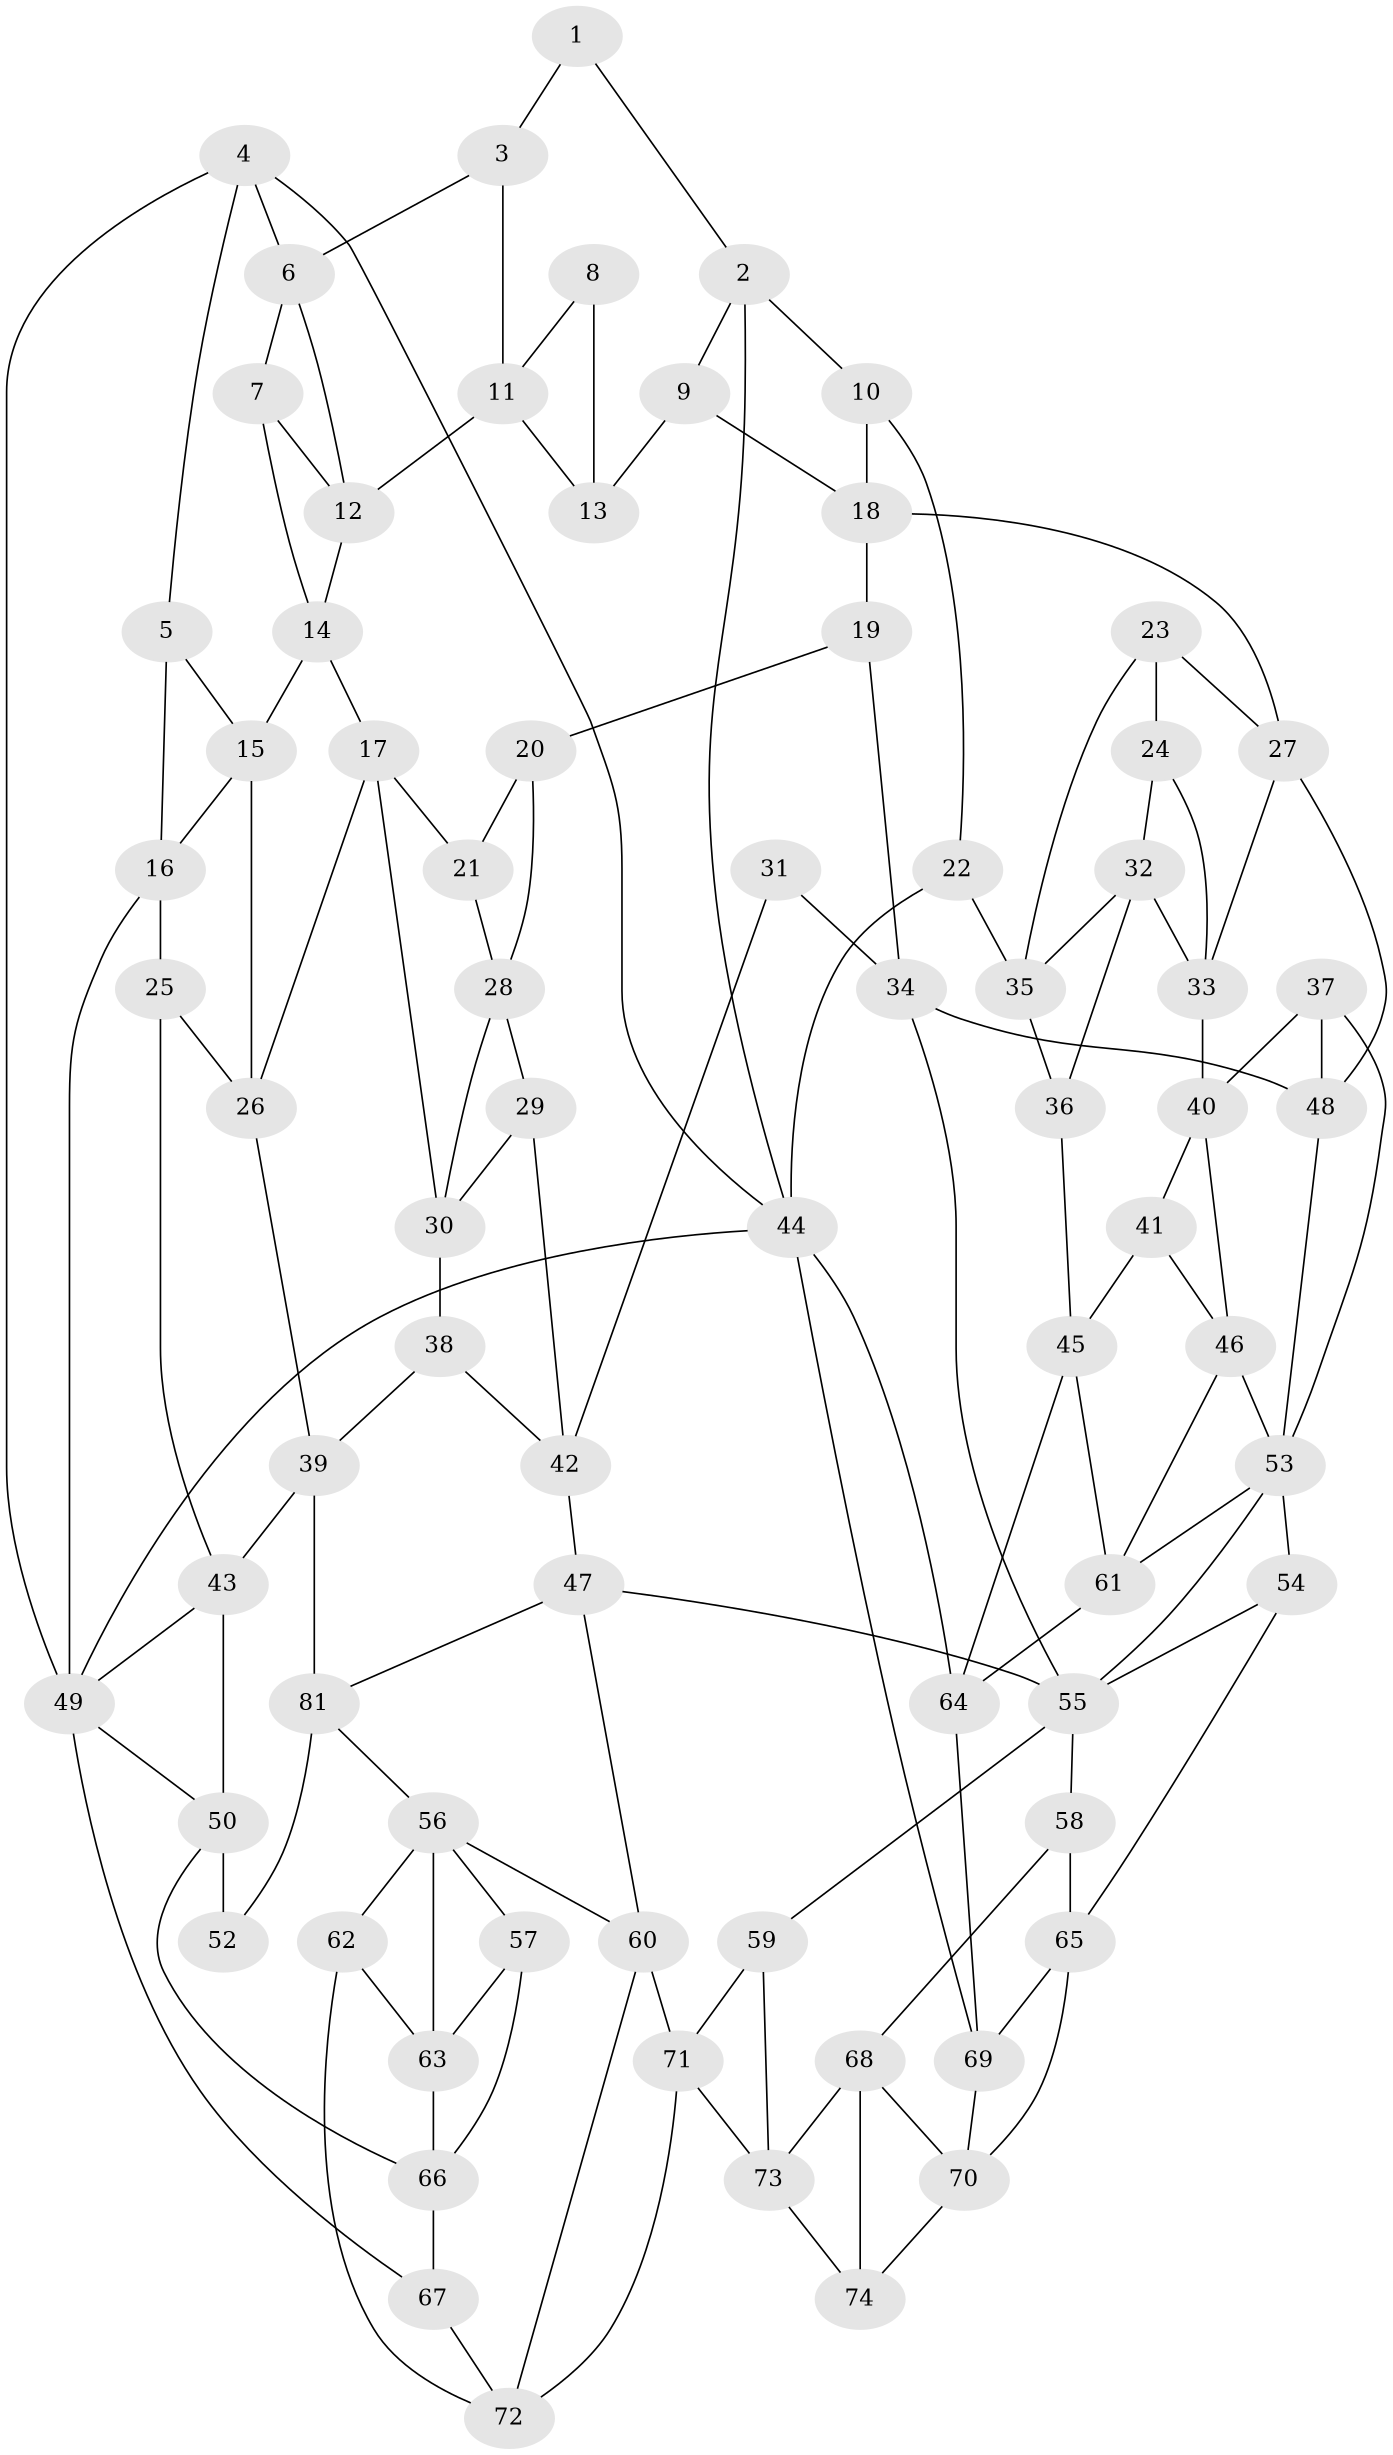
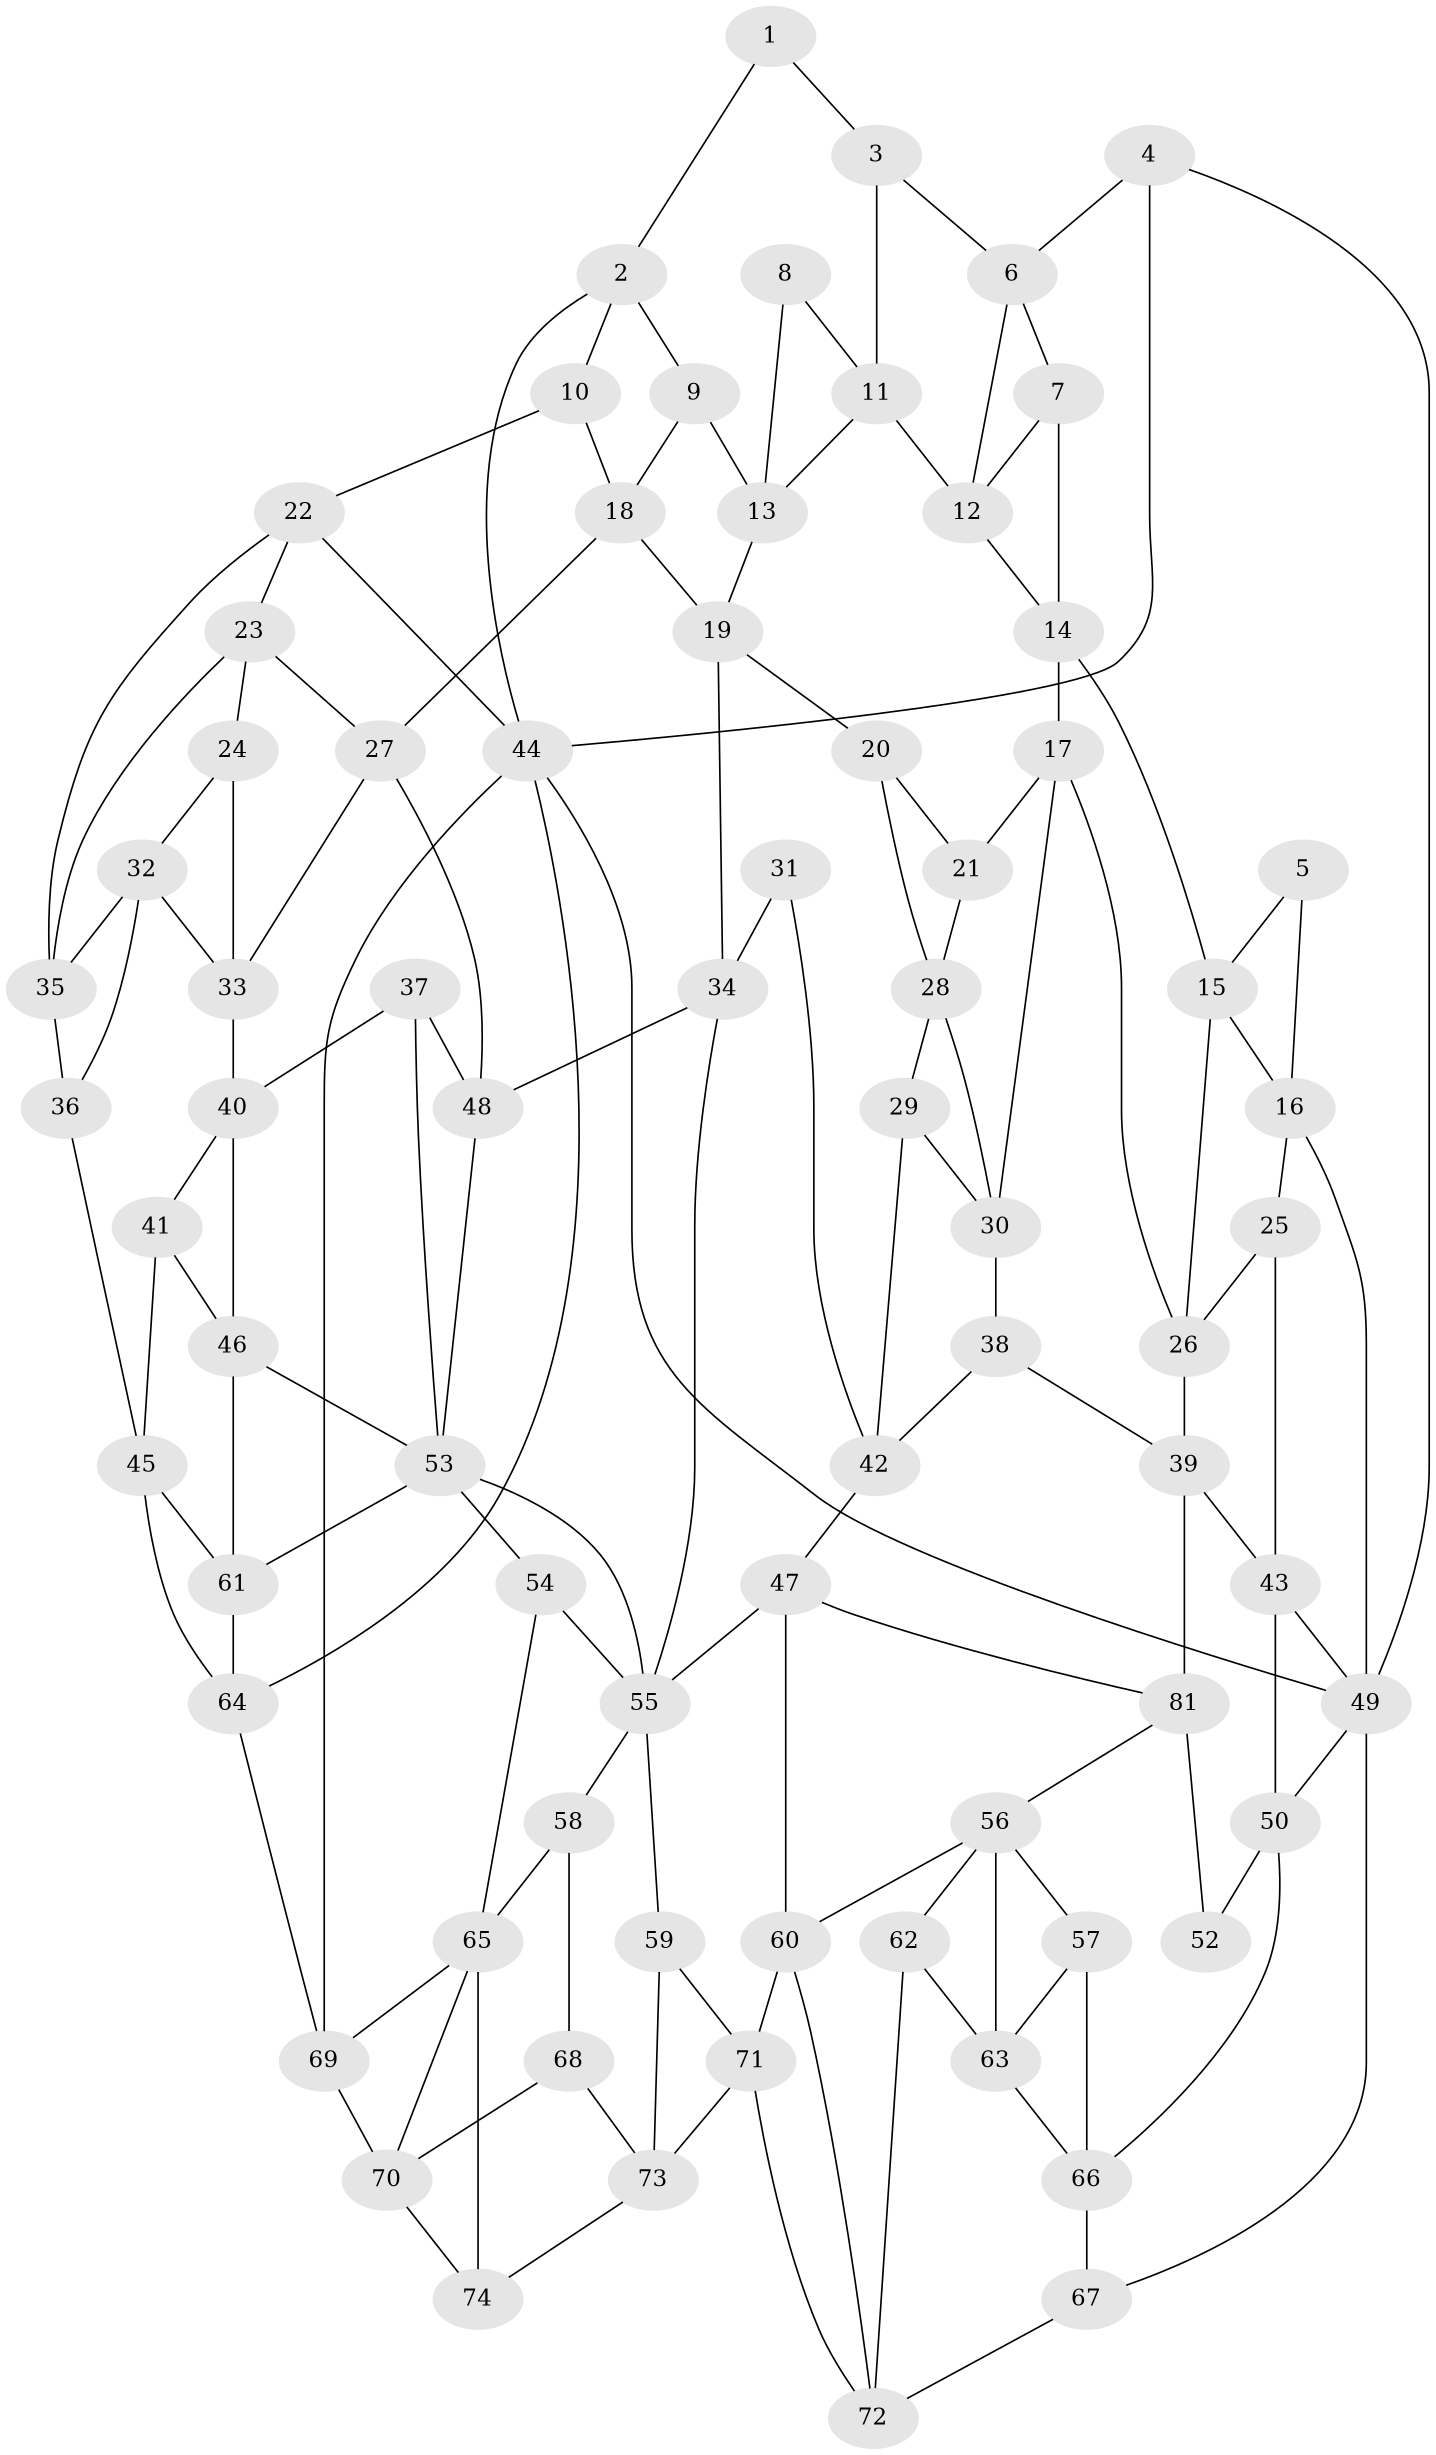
edge "4" -- "5": removed
edge "22" -- "23": added
edge "13" -- "19": added
edge "68" -- "74": now "65" -- "74"
